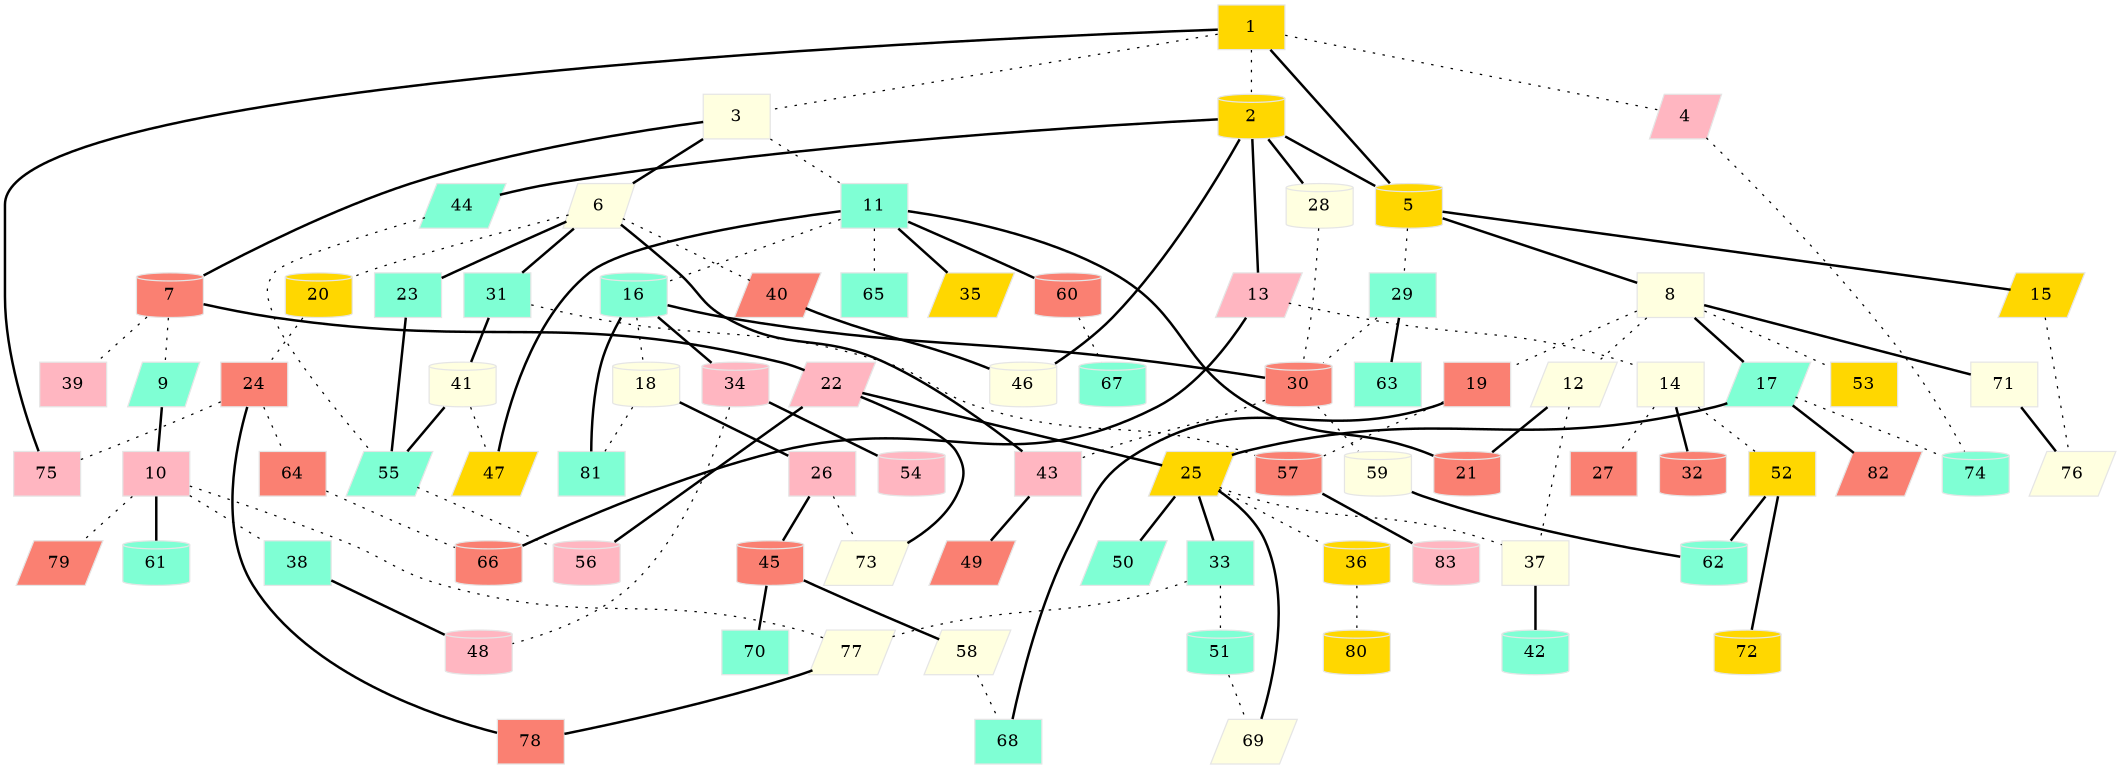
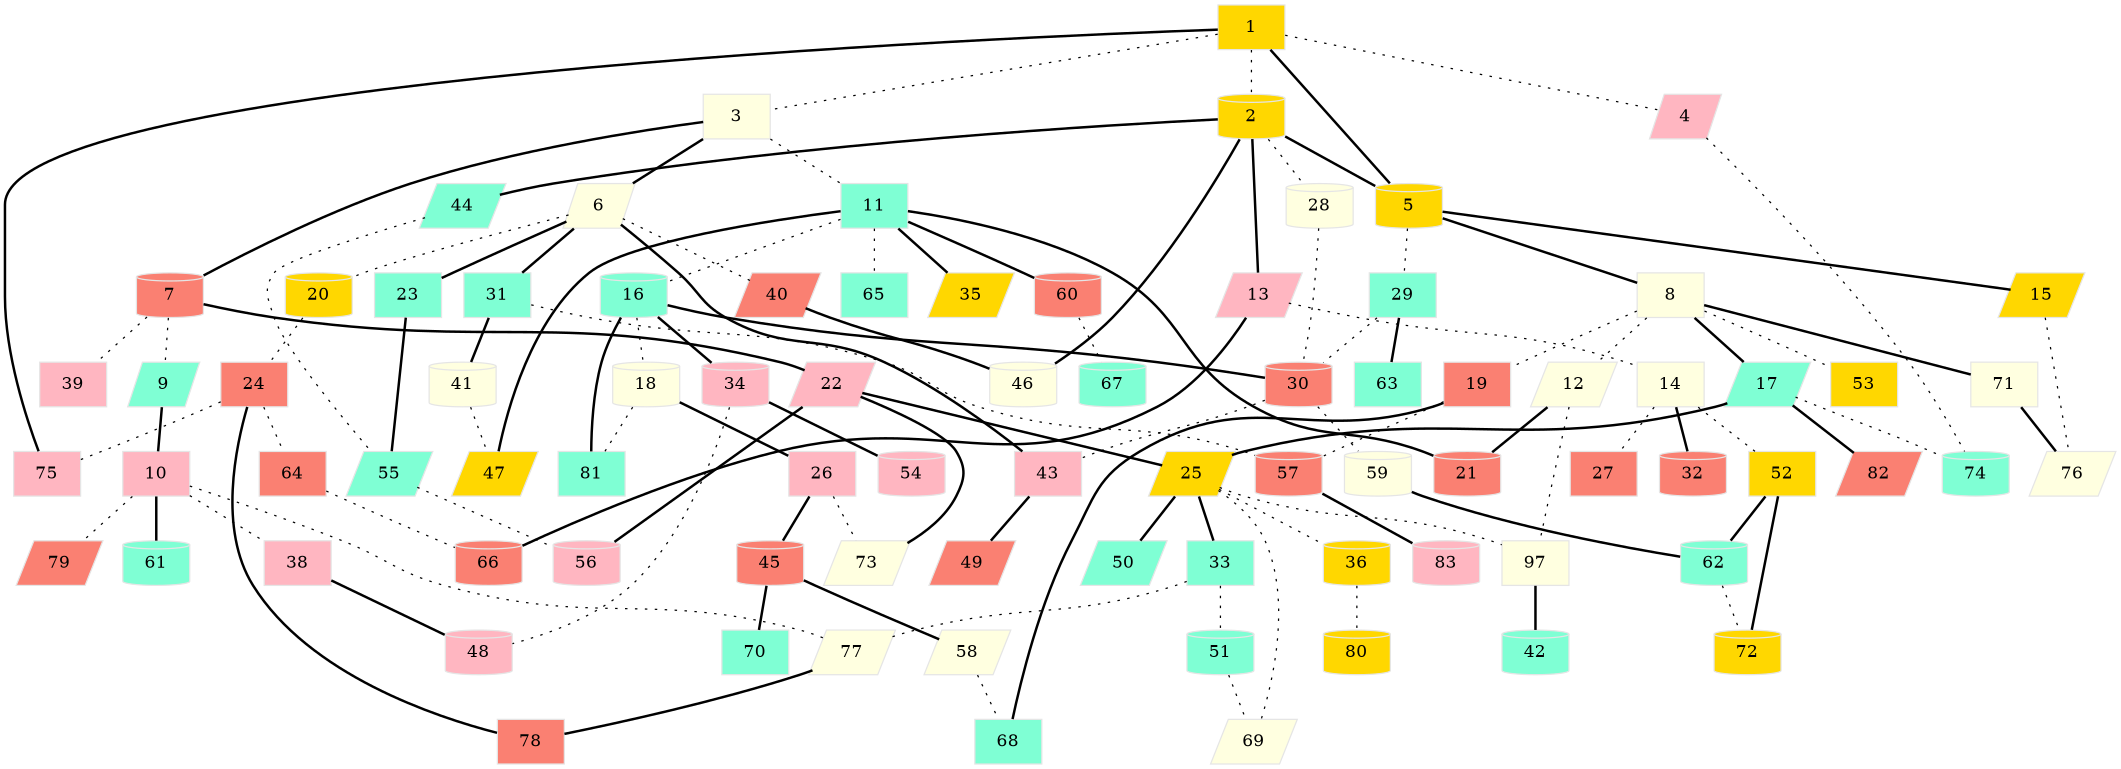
edge "2" -- "28": style bold -> dotted
edge "41" -- "55": removed
node "38": fillcolor aquamarine -> lightpink
node "37": label "37" -> "97"
edge "25" -- "69": style bold -> dotted
edge "62" -- "72": added
